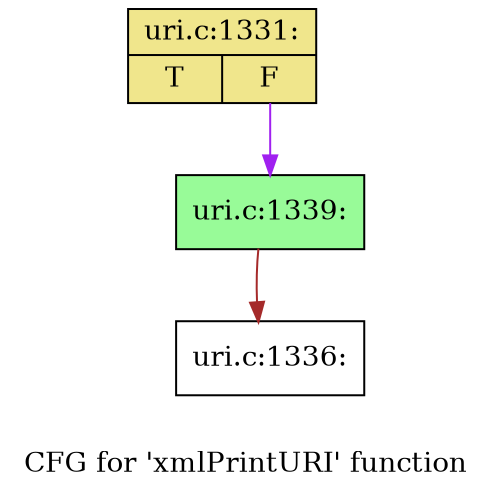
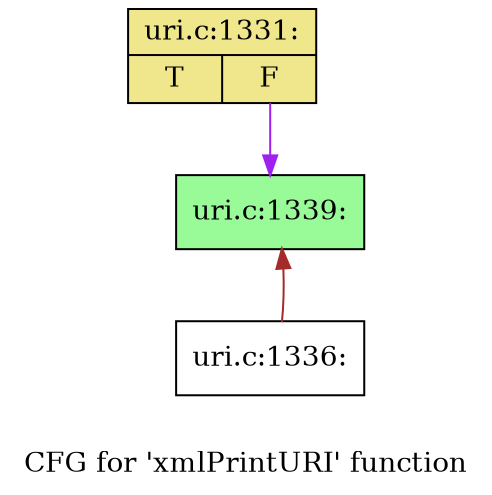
edge "uri.c:1339:" -> "uri.c:1336:": reversed
